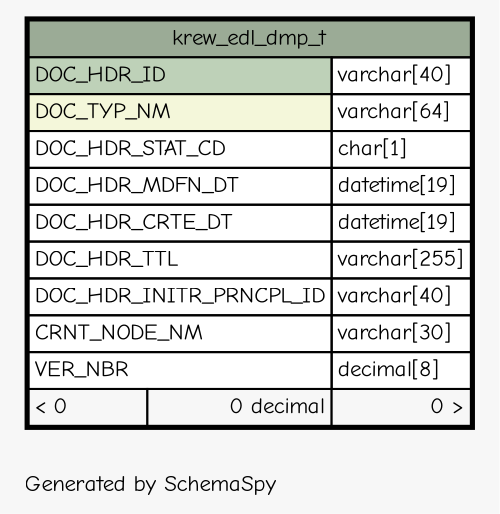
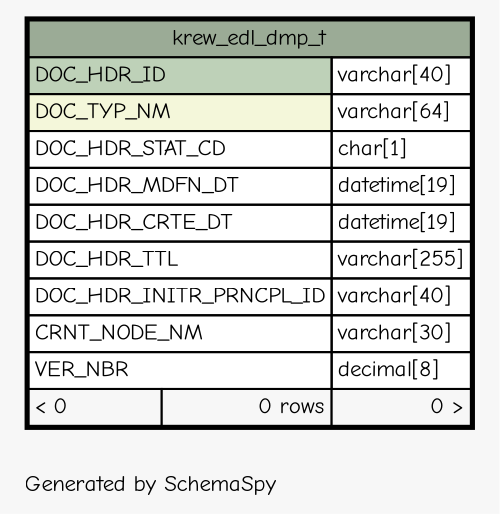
node "krew_edl_dmp_t": text "0 decimal" -> "0 rows"
